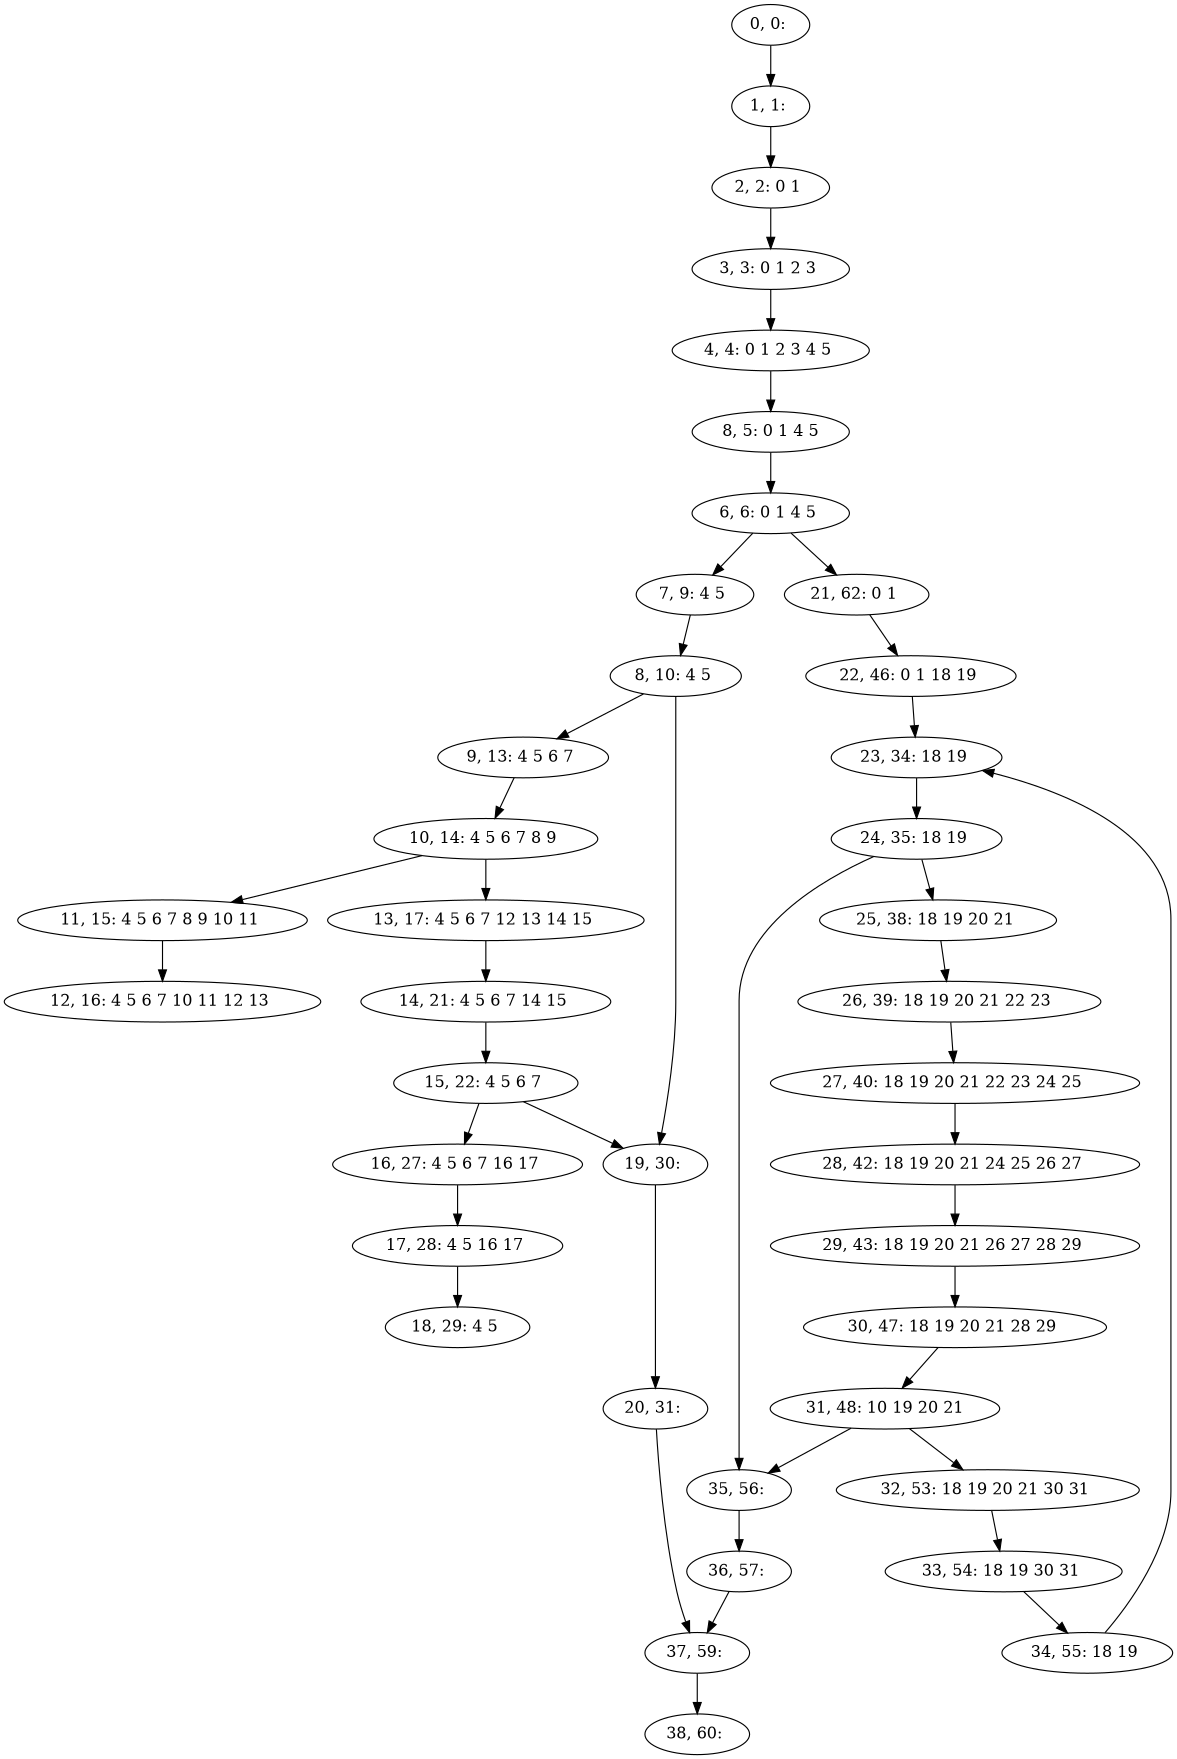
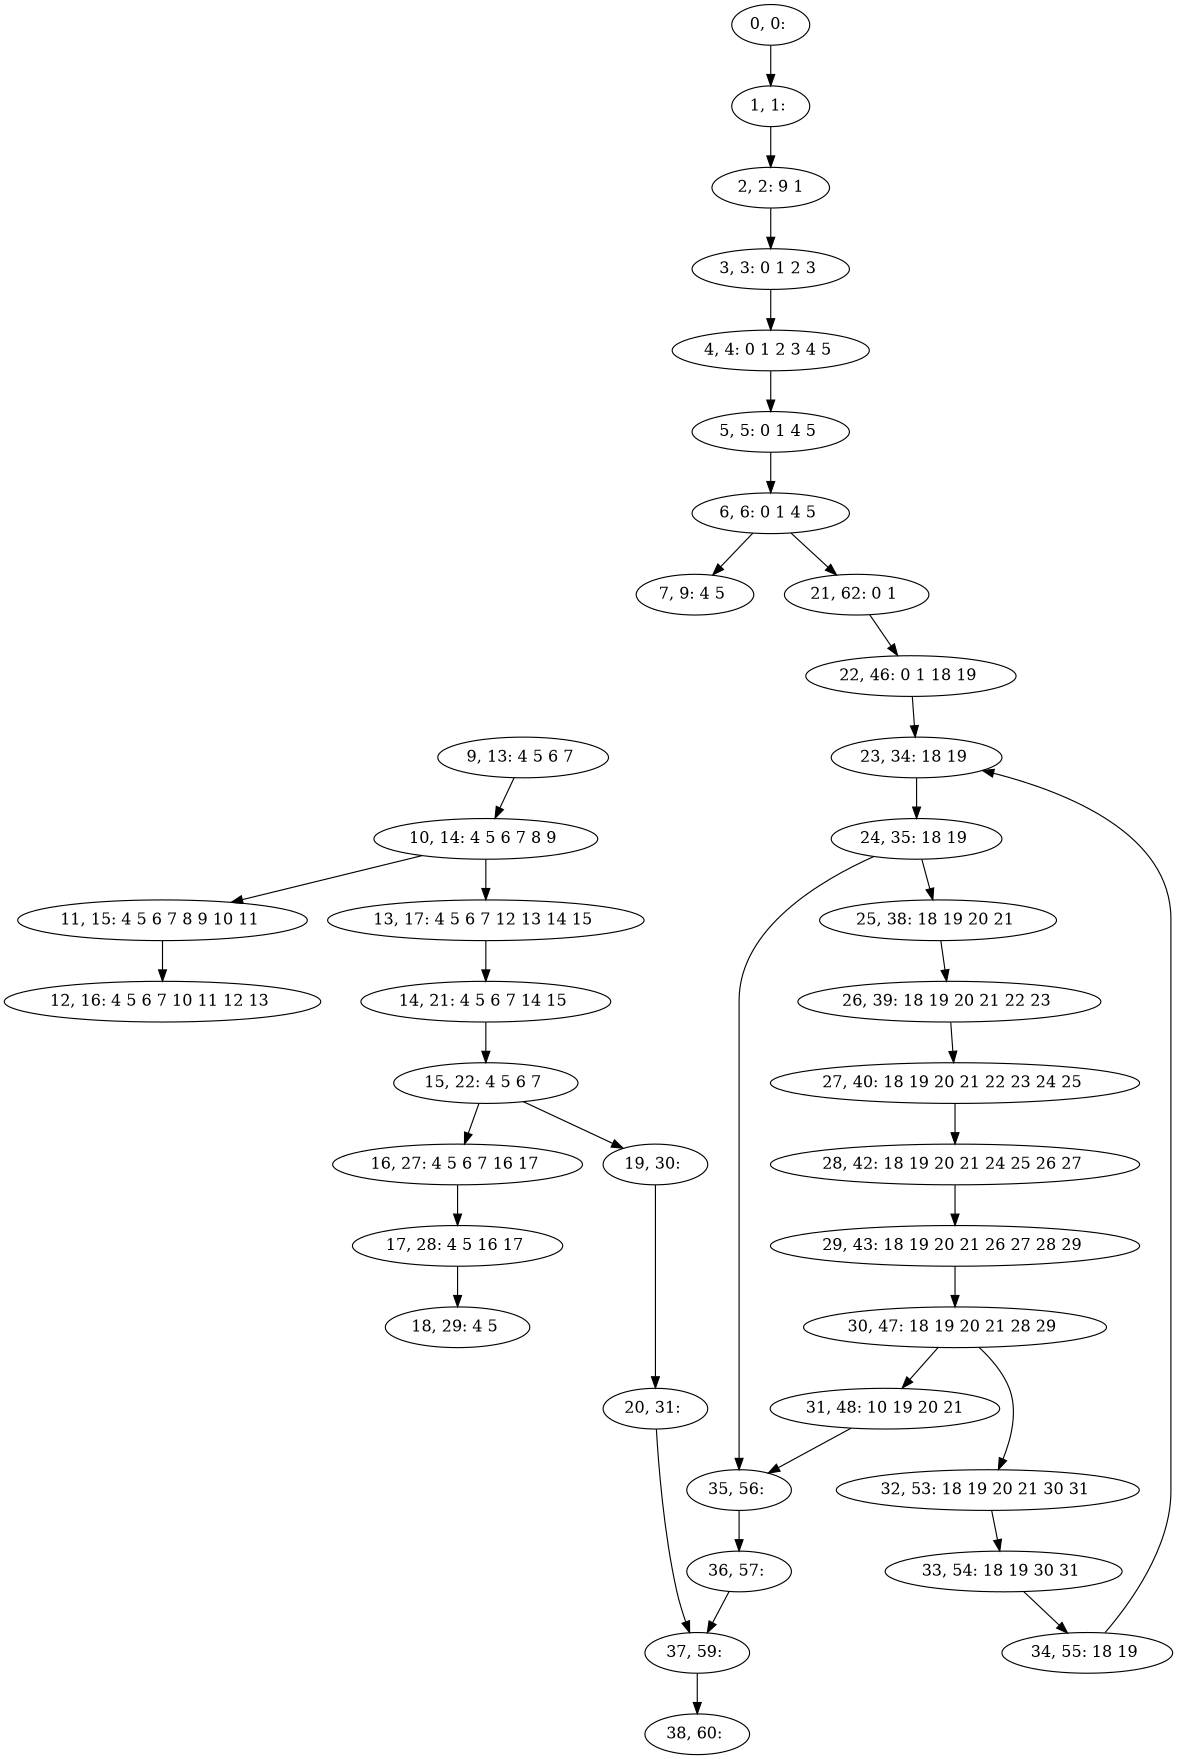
node "2, 2: 0 1": label "2, 2: 0 1" -> "2, 2: 9 1"
node "8, 5: 0 1 4 5": label "8, 5: 0 1 4 5" -> "5, 5: 0 1 4 5"
node "8, 10: 4 5": removed
edge "31, 48: 10 19 20 21" -> "32, 53: 18 19 20 21 30 31": now "30, 47: 18 19 20 21 28 29" -> "32, 53: 18 19 20 21 30 31"
